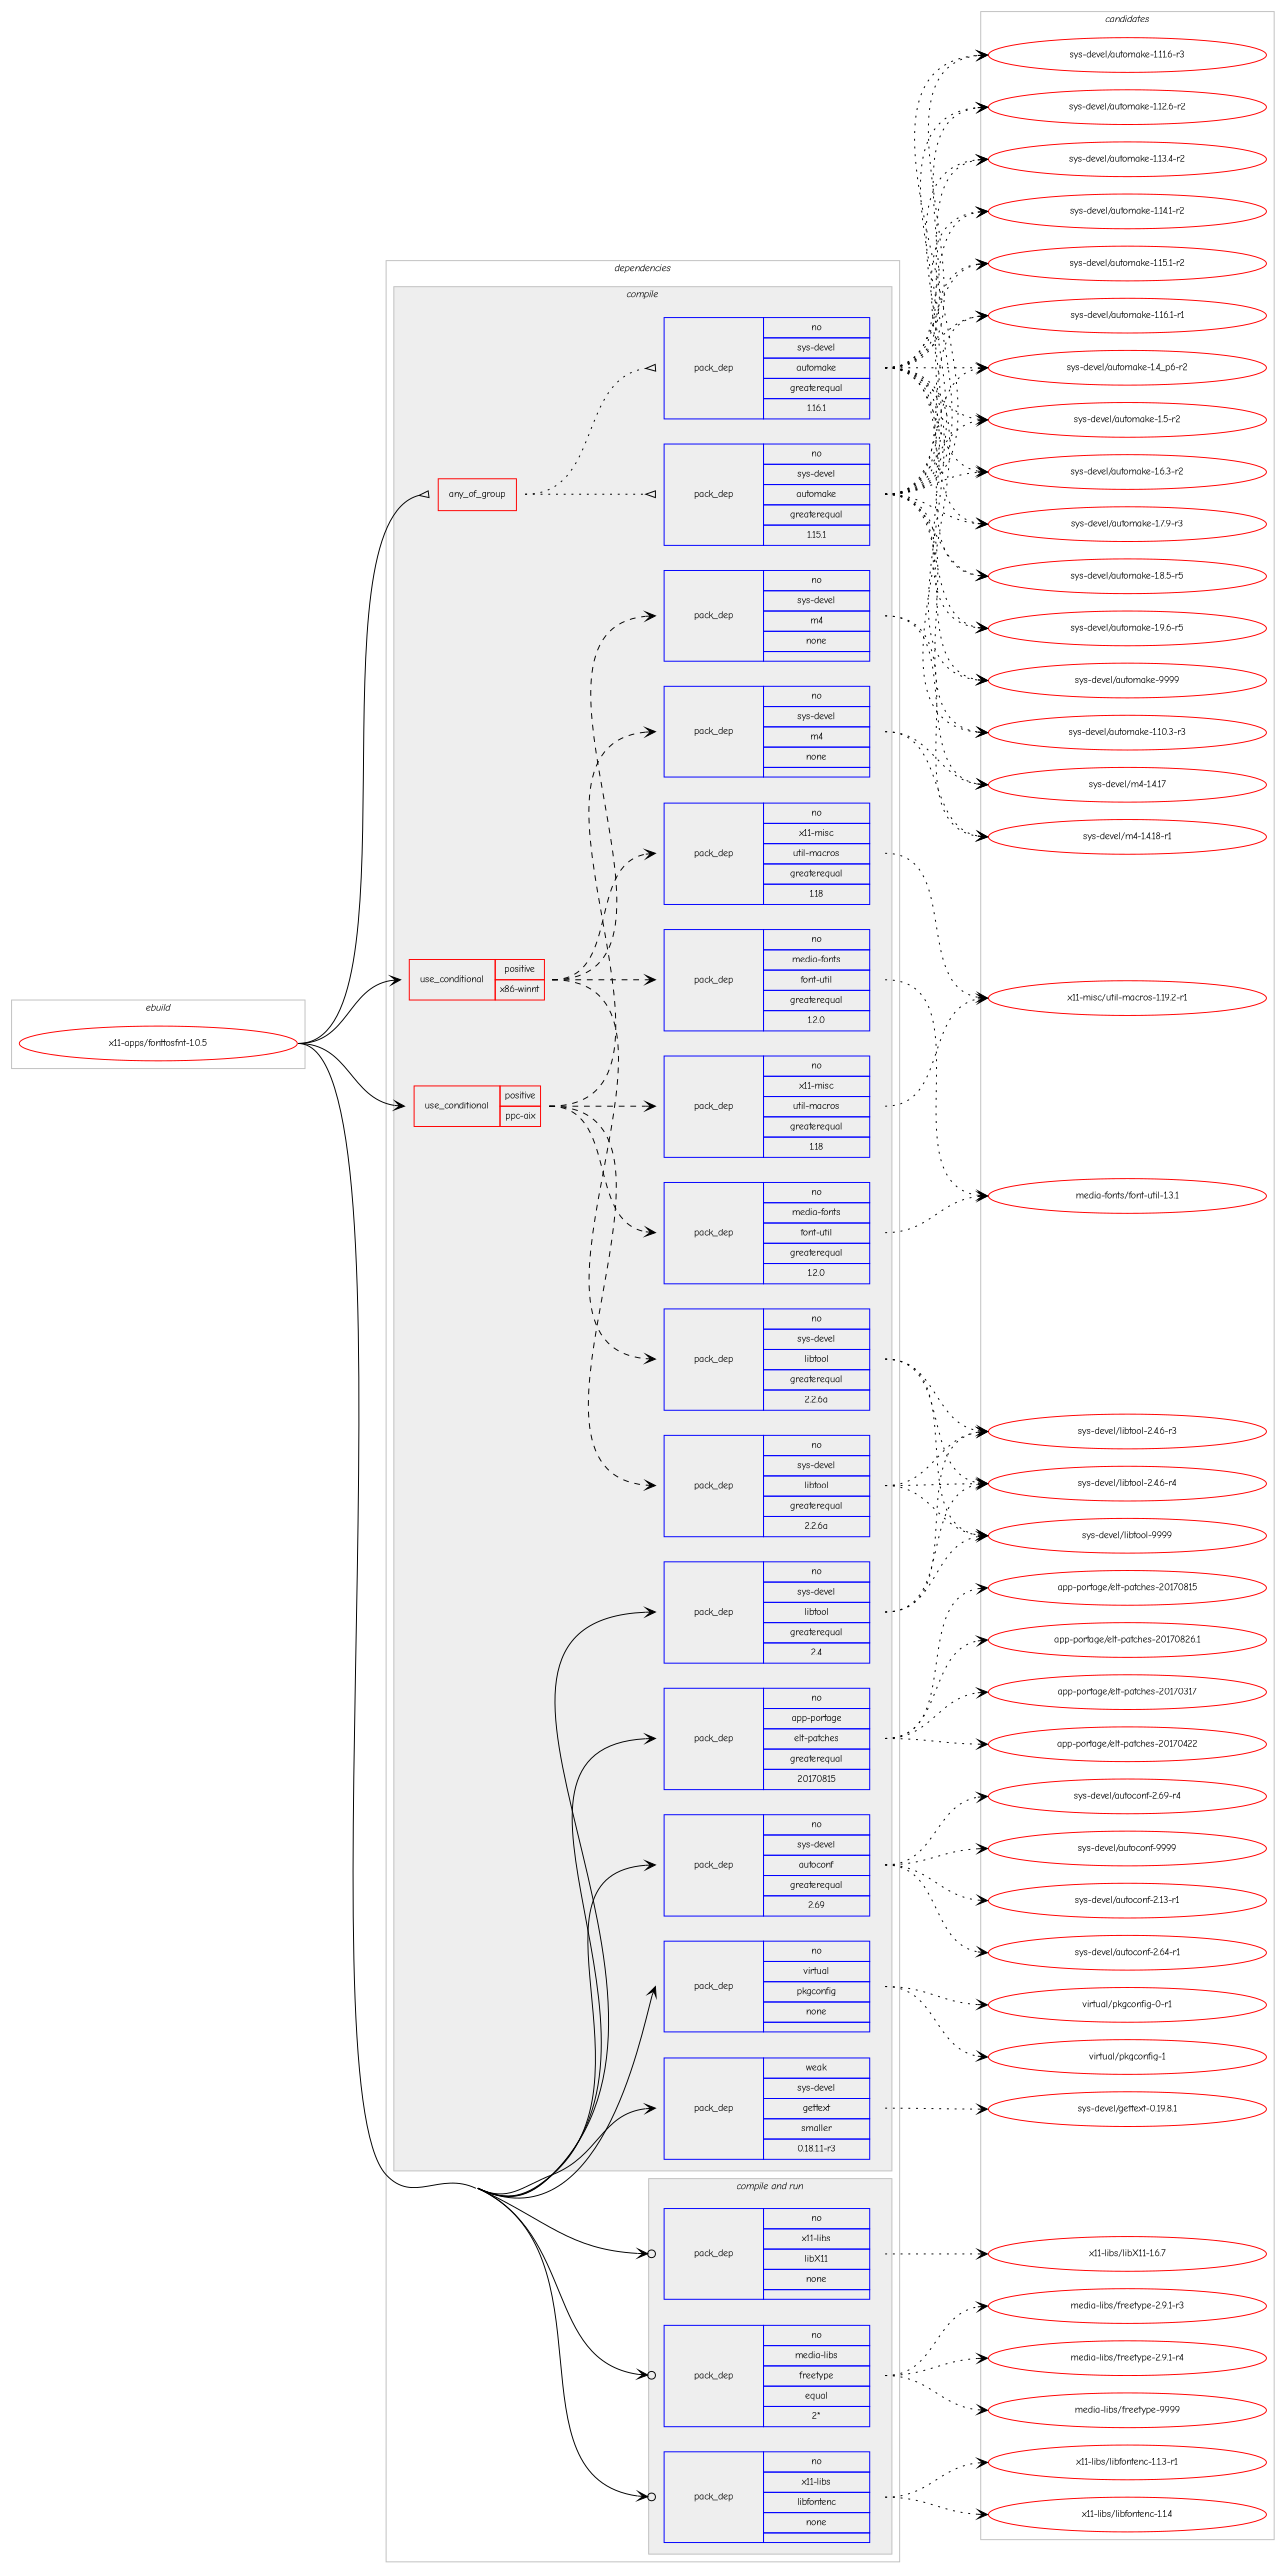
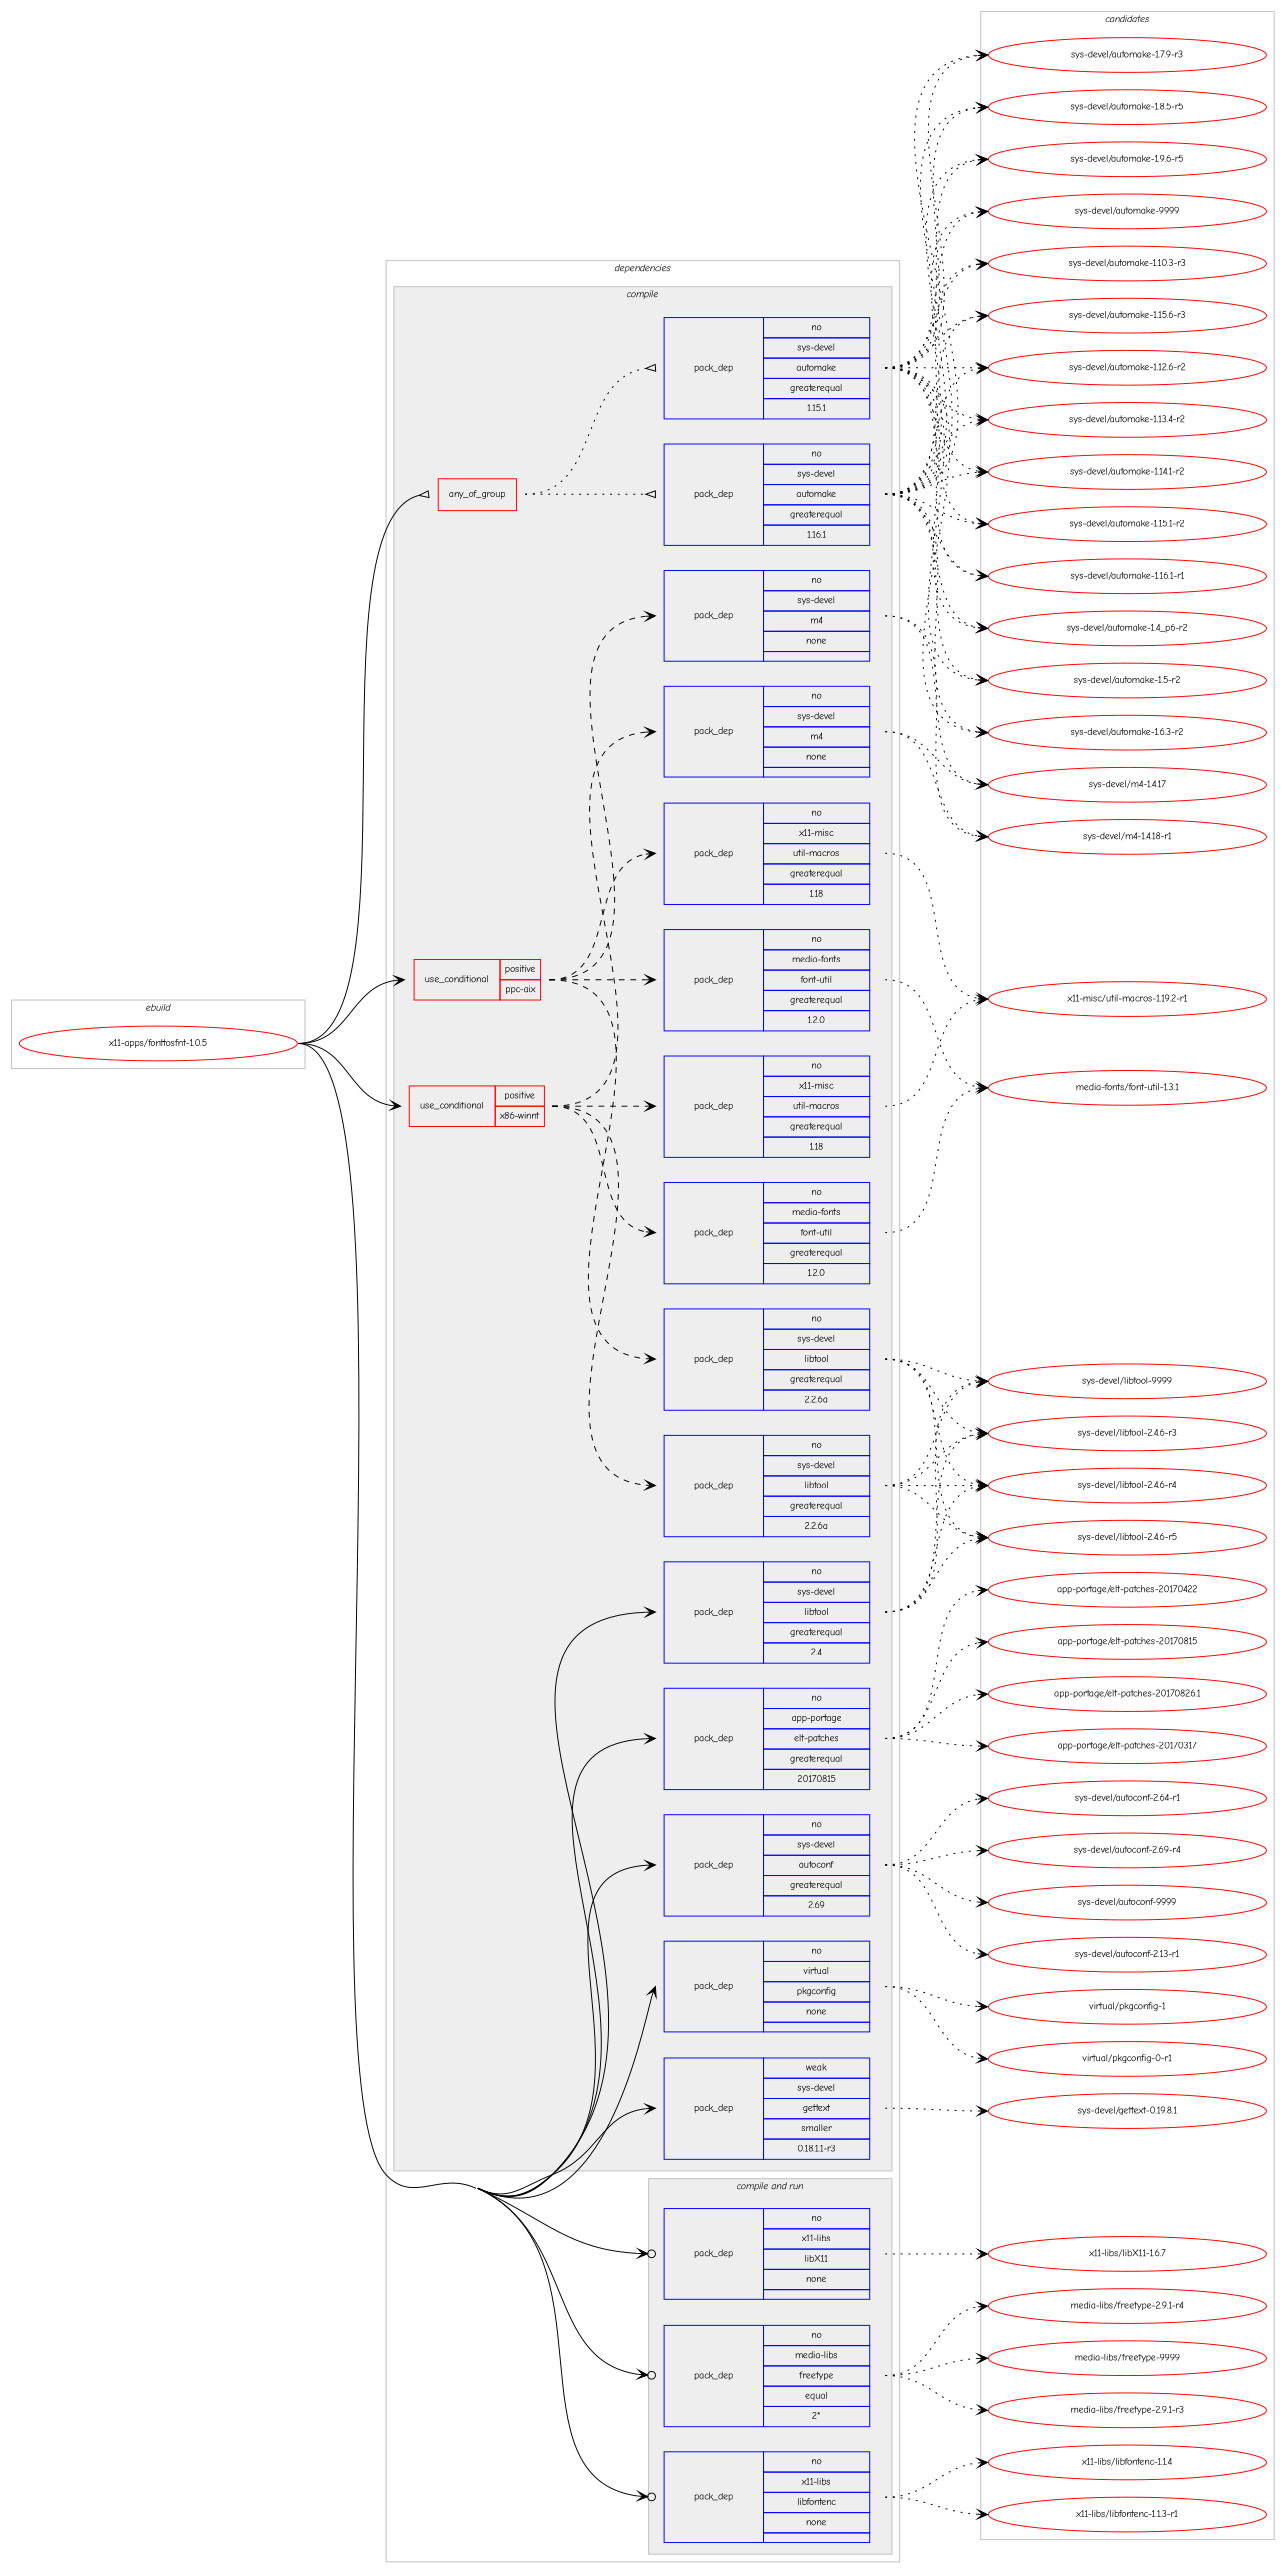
node "sys-devel/automake-1.11.6-r3": label "sys-devel/automake-1.11.6-r3" -> "sys-devel/automake-1.15.6-r3"
node "sys-devel/libtool-2.4.6-r5": added
